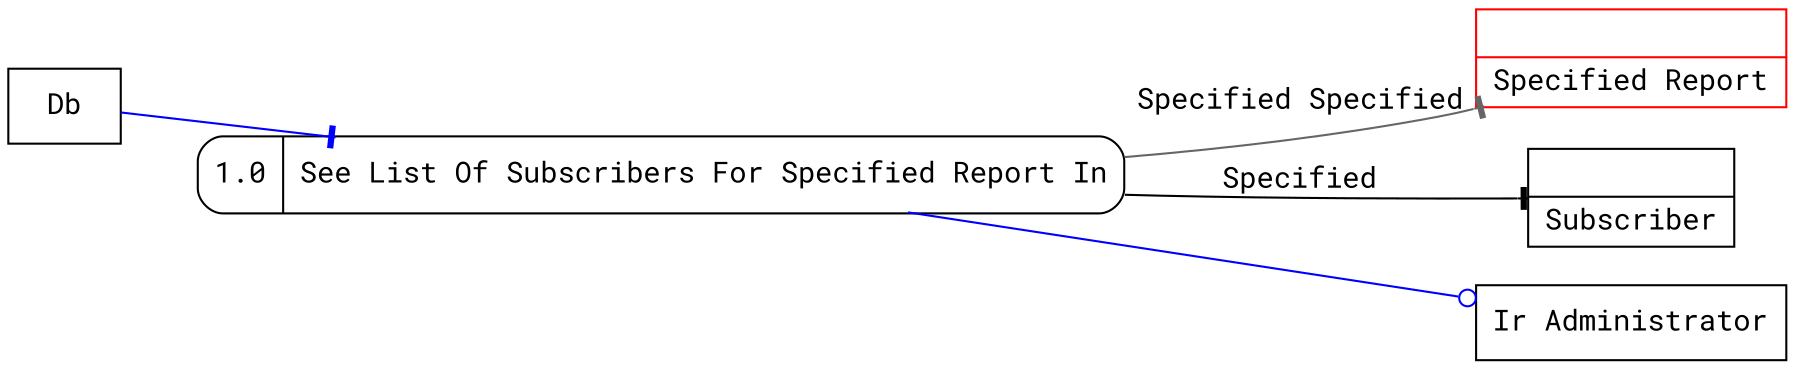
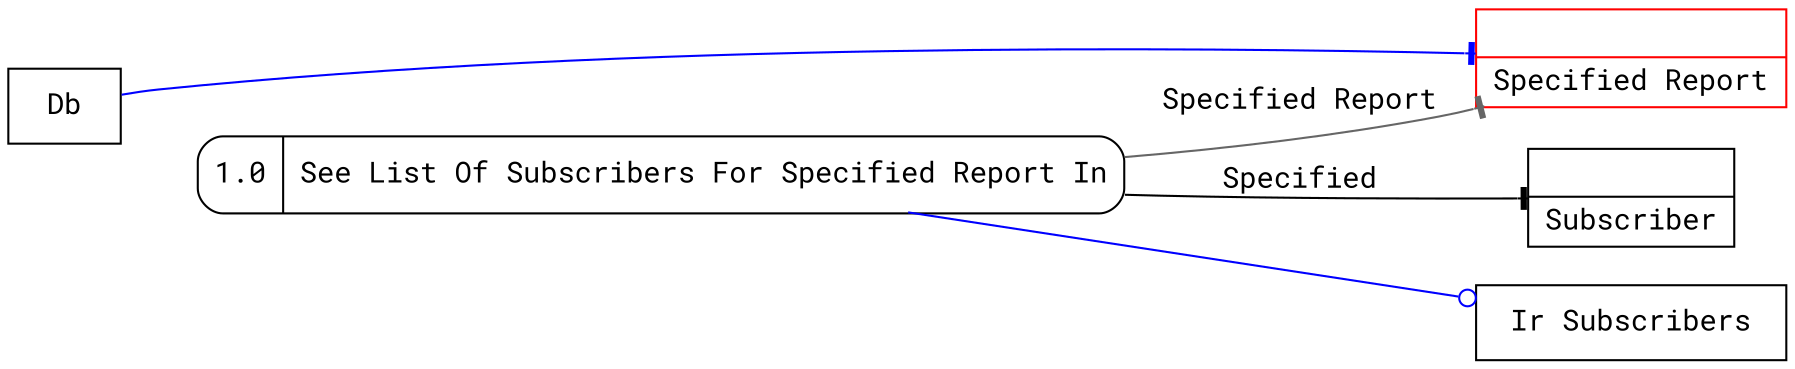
edge "1.0" -> "Specified Report": label "Specified Specified" -> "Specified Report"
edge "Db" -> "1.0": now "Db" -> "Specified Report"
node "Ir Administrator": label "Ir Administrator" -> "Ir Subscribers"
